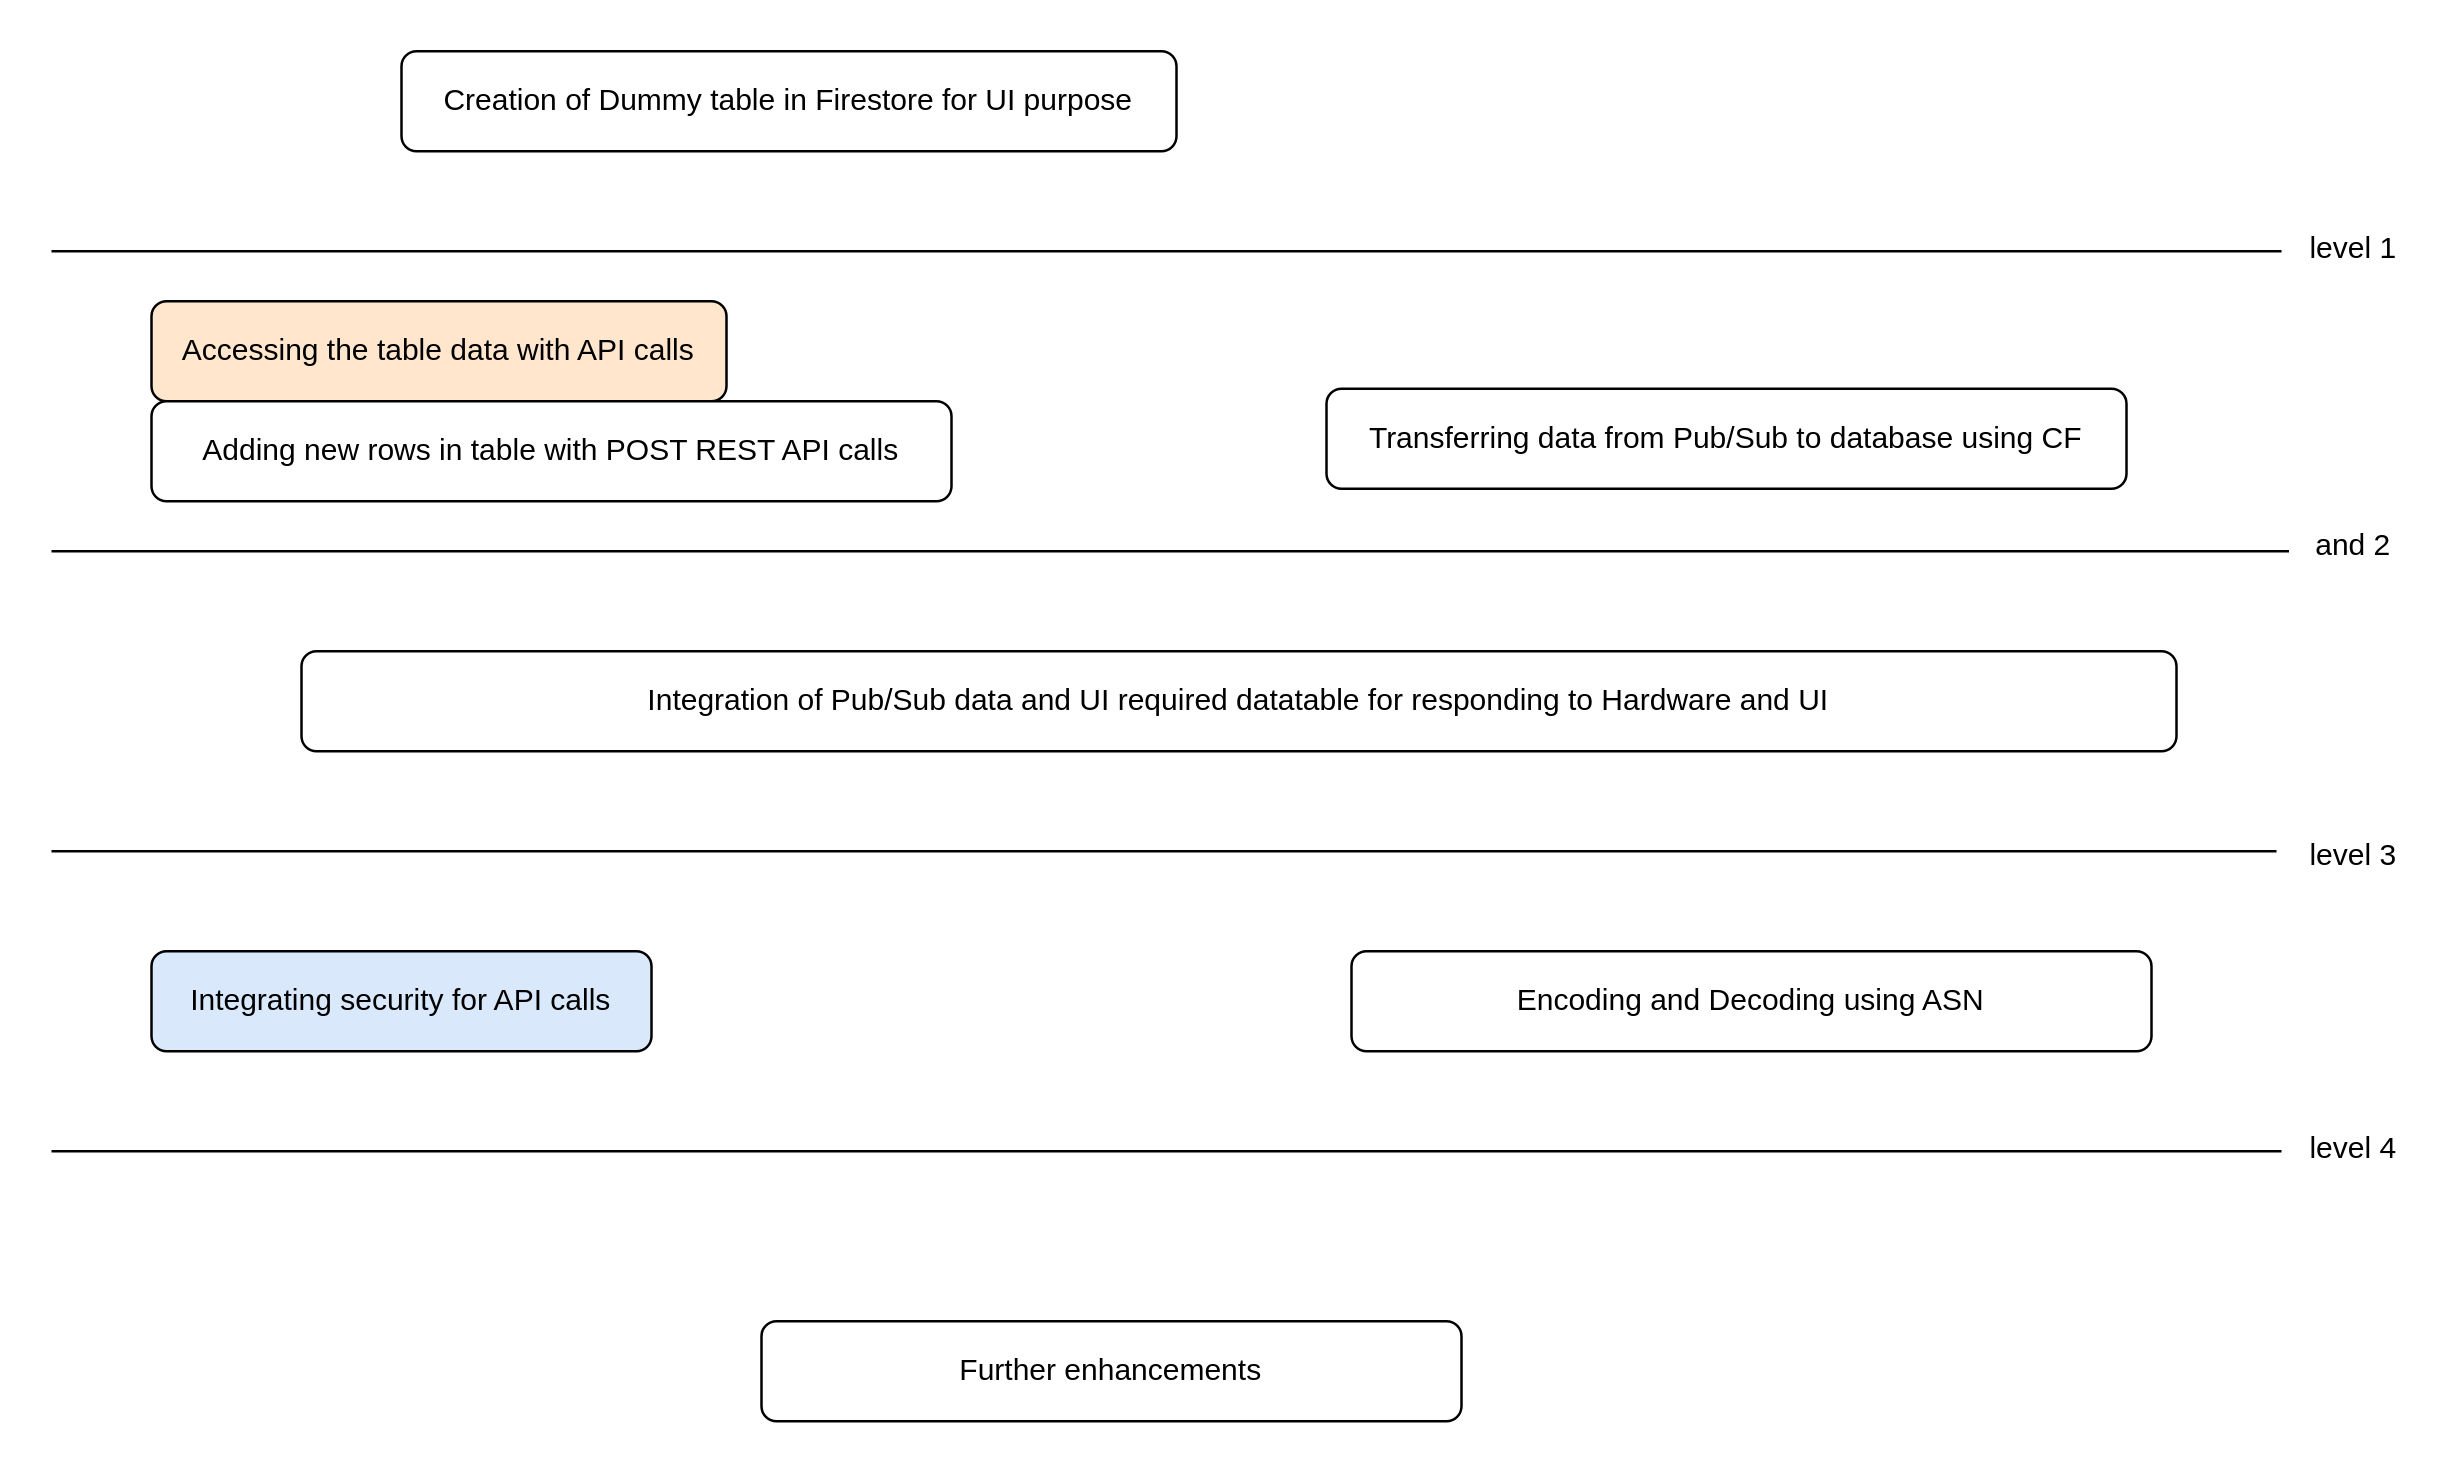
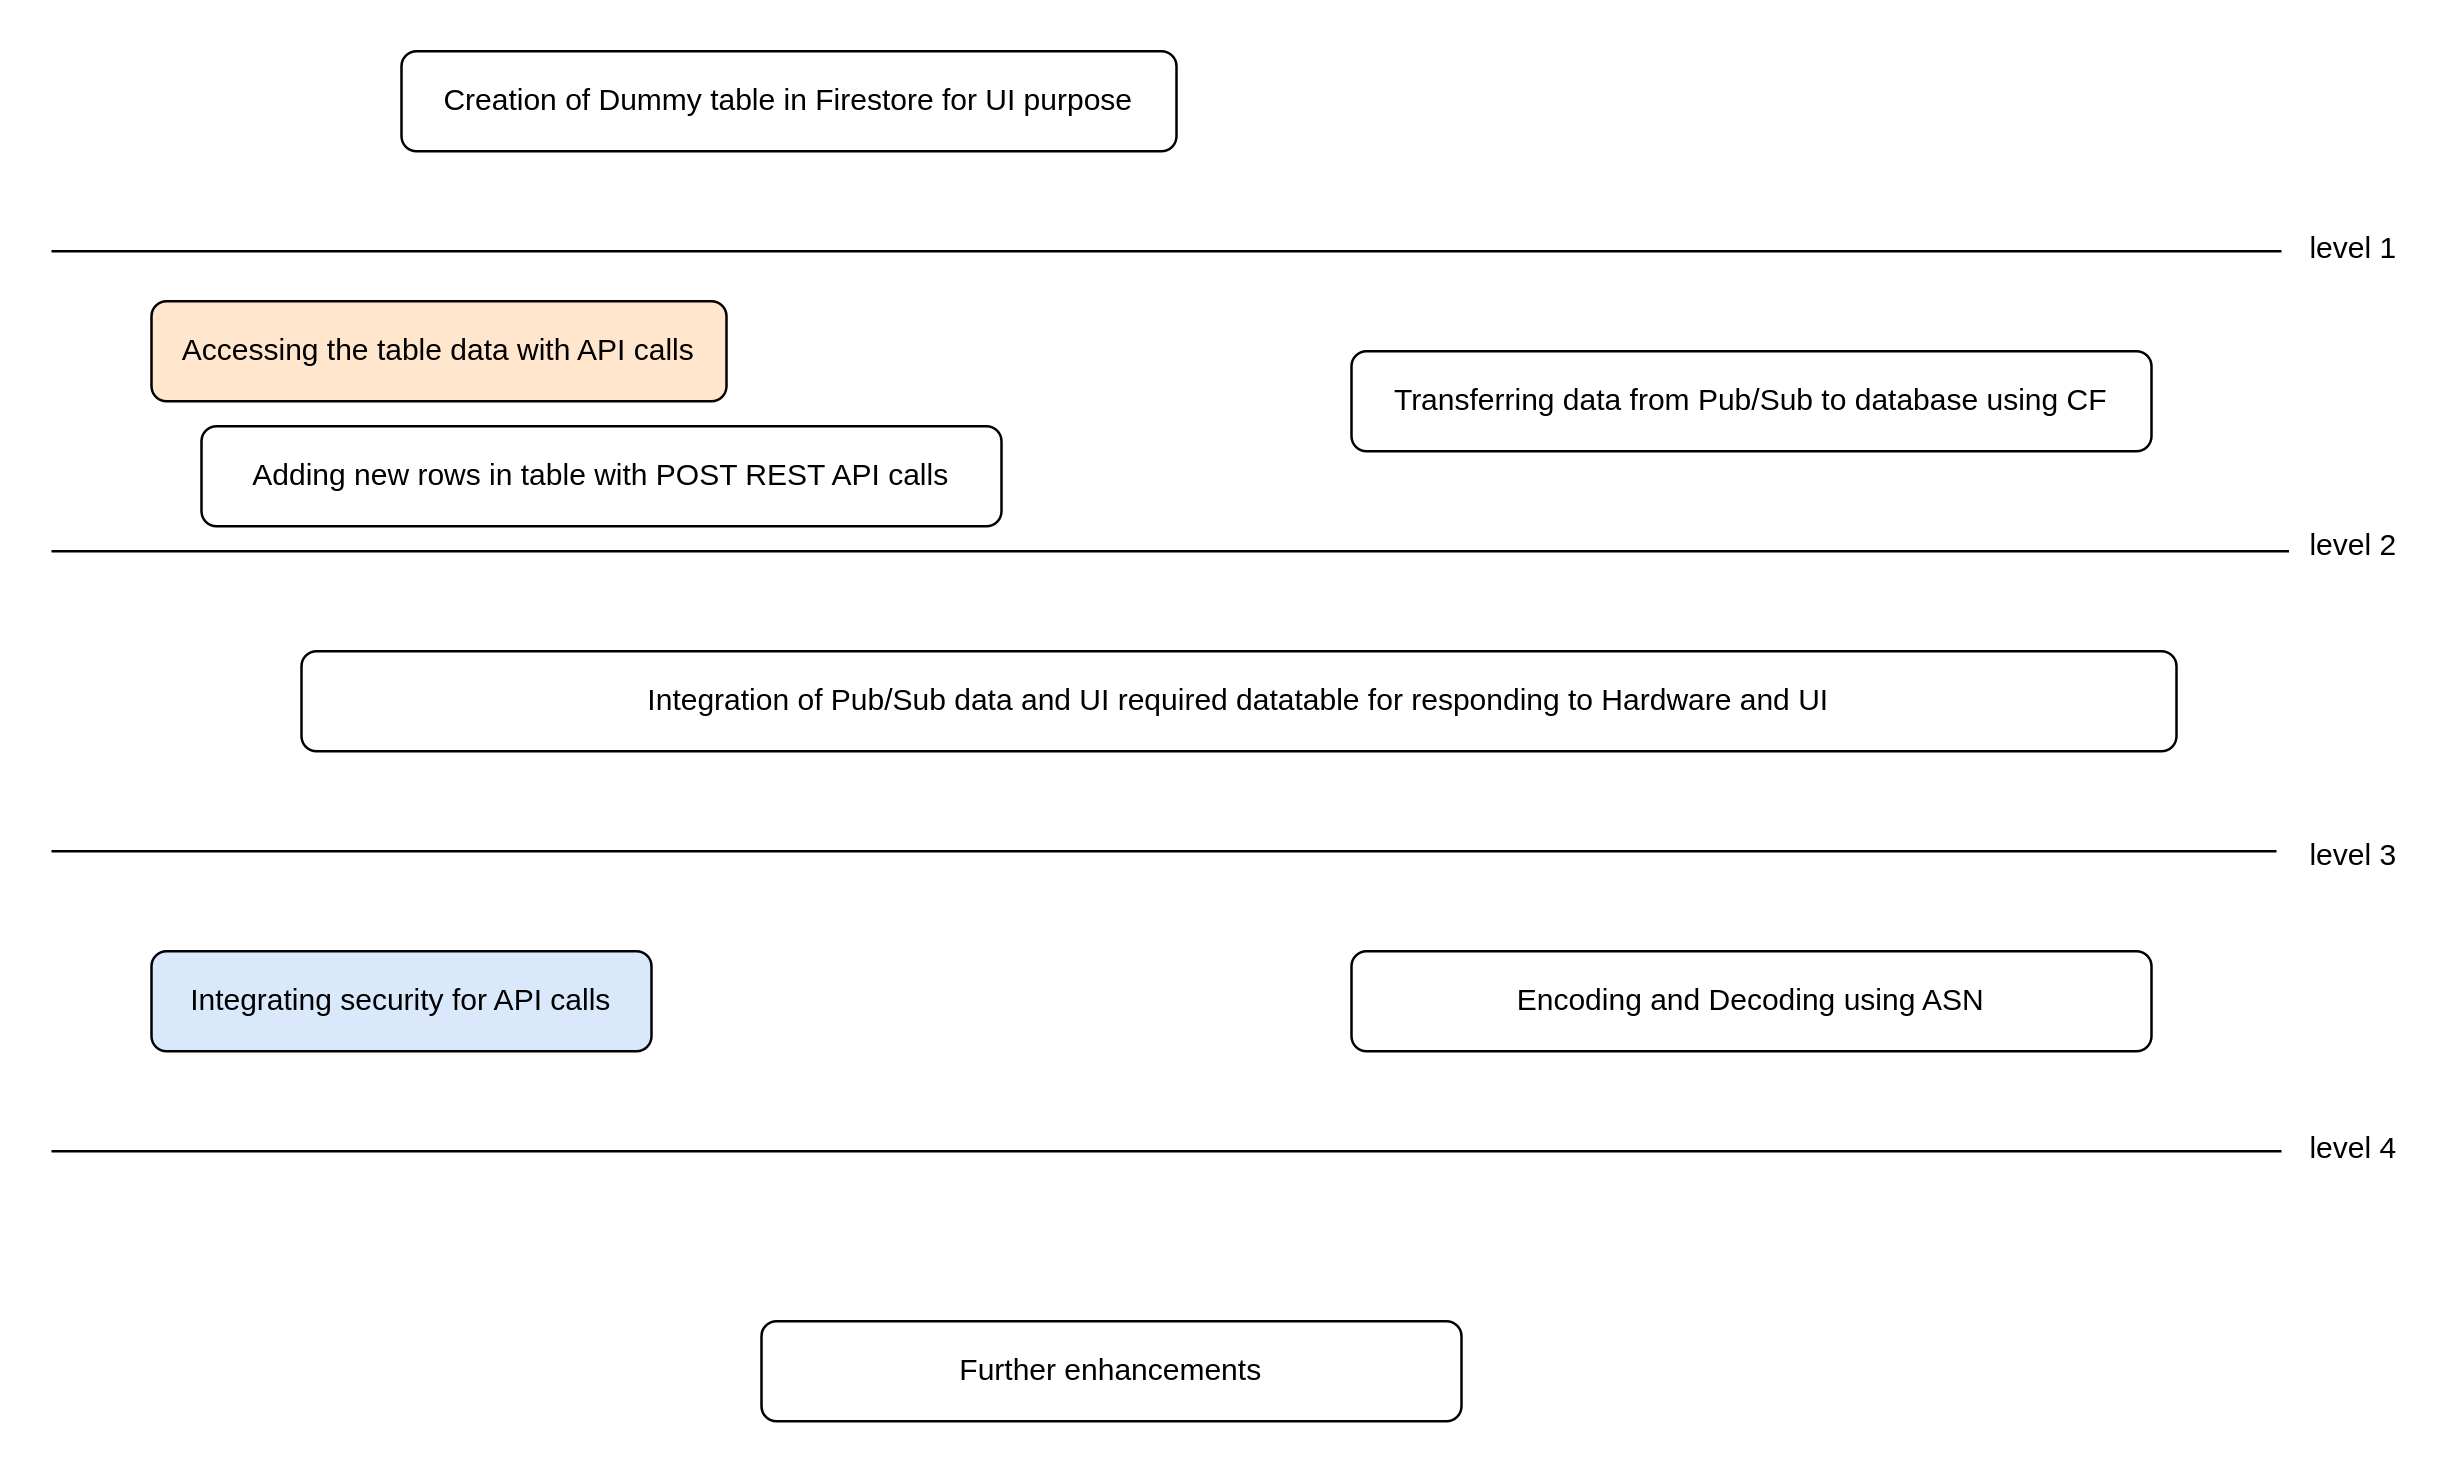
node "Transferring data from Pub/Sub to database using CF": moved (1726, 439) -> (1751, 401)
node "Adding new rows in table with POST REST API calls": moved (551, 451) -> (601, 476)
node "and 2": label "and 2" -> "level 2"
